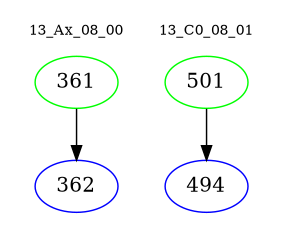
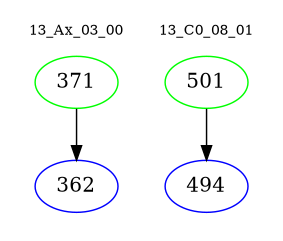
cluster "13_Ax_08_00": label "13_Ax_08_00" -> "13_Ax_03_00"
node "361": label "361" -> "371"
